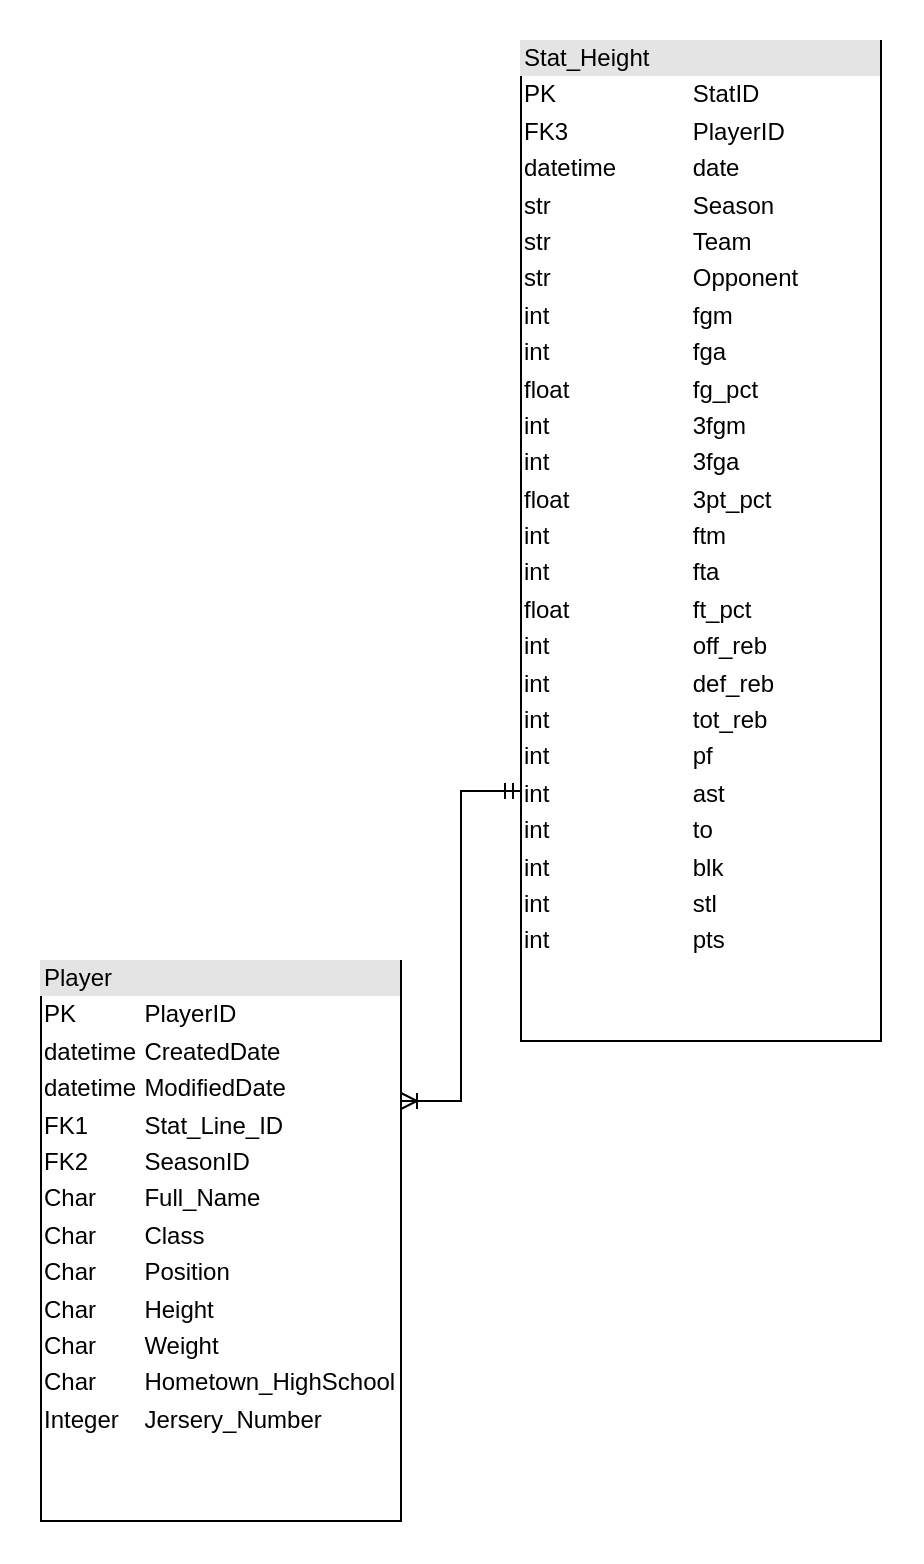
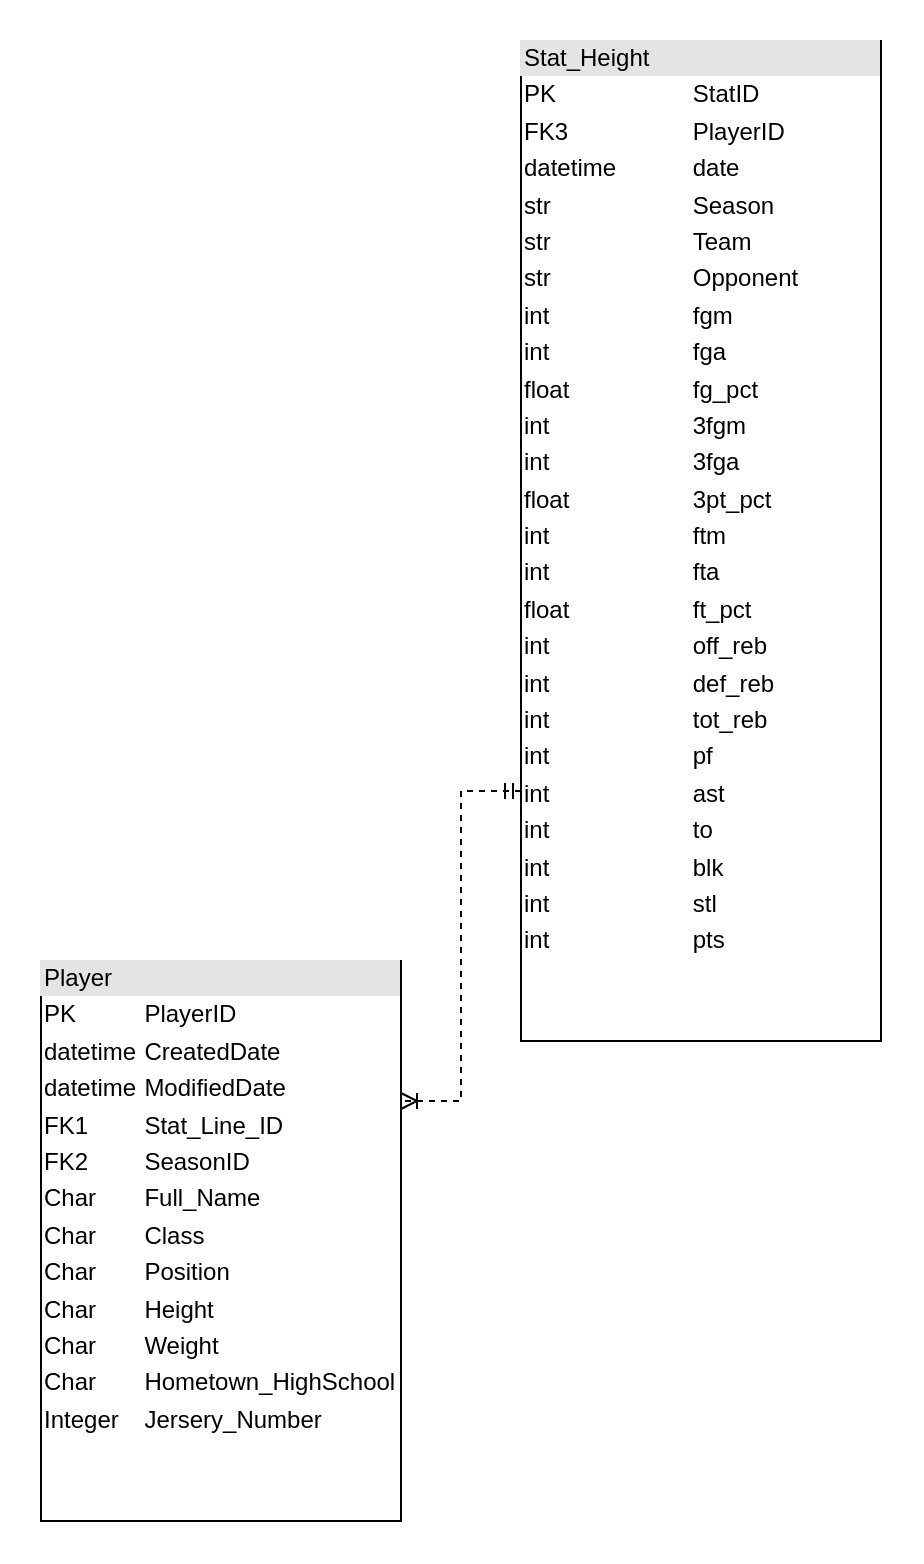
edge "Stat_Height PK StatID FK3 PlayerID datetime date str Season str Team str Opponent int fgm int fga float fg_pct int 3fgm int 3fga float 3pt_pct int ftm int fta float ft_pct int off_reb int def_reb int tot_reb int pf int ast int to int blk int stl int pts" -- "Player PK PlayerID datetime CreatedDate datetime ModifiedDate FK1 Stat_Line_ID FK2 SeasonID Char Full_Name Char Class Char Position Char Height Char Weight Char Hometown_HighSchool Integer Jersery_Number": style solid -> dashed
